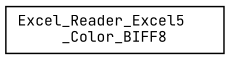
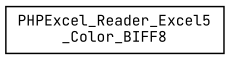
node "Excel_Reader_Excel5 _Color_BIFF8": label "Excel_Reader_Excel5 _Color_BIFF8" -> "PHPExcel_Reader_Excel5 _Color_BIFF8"
